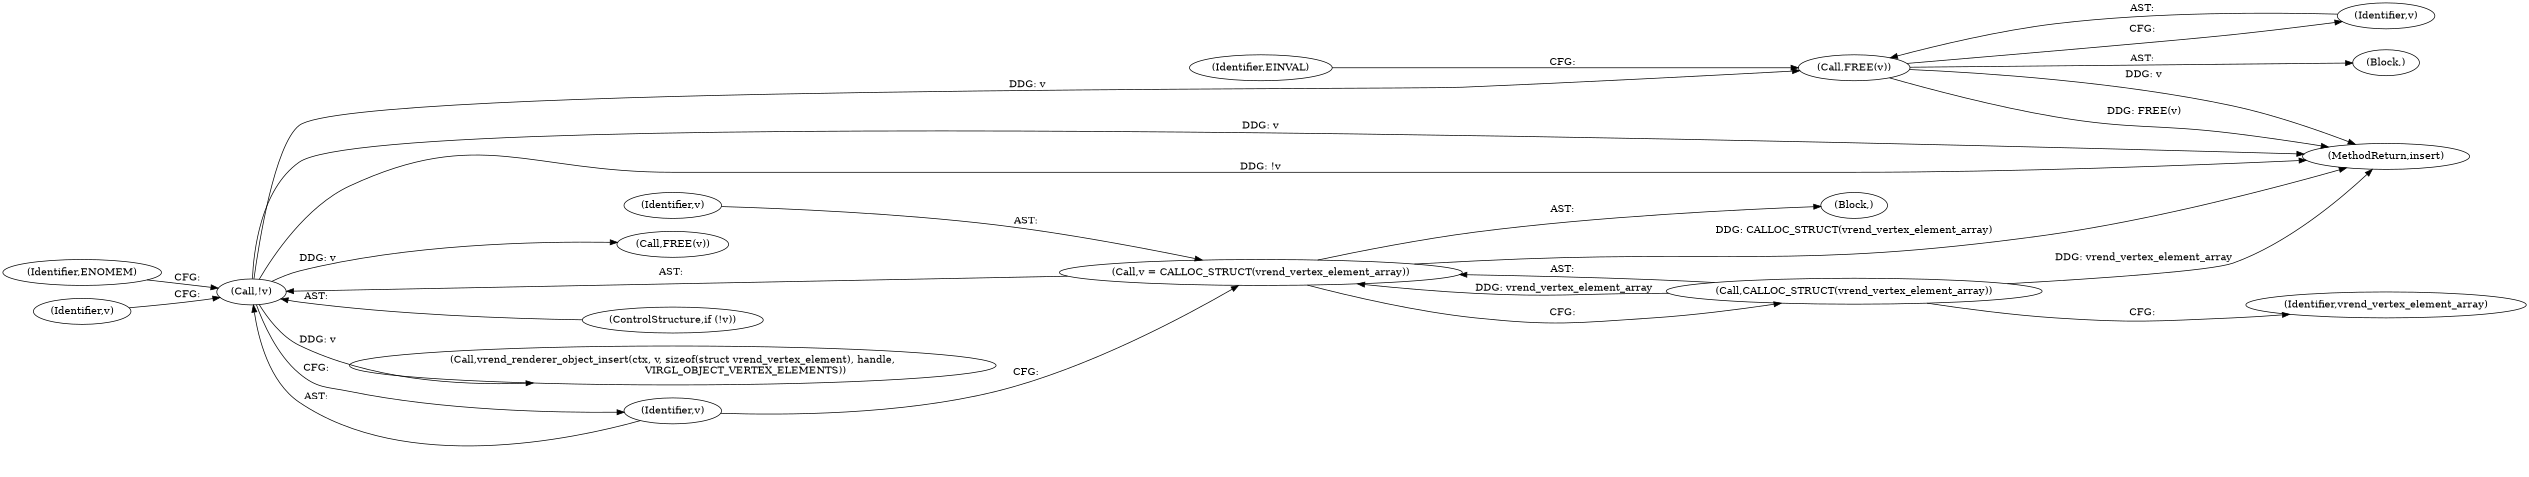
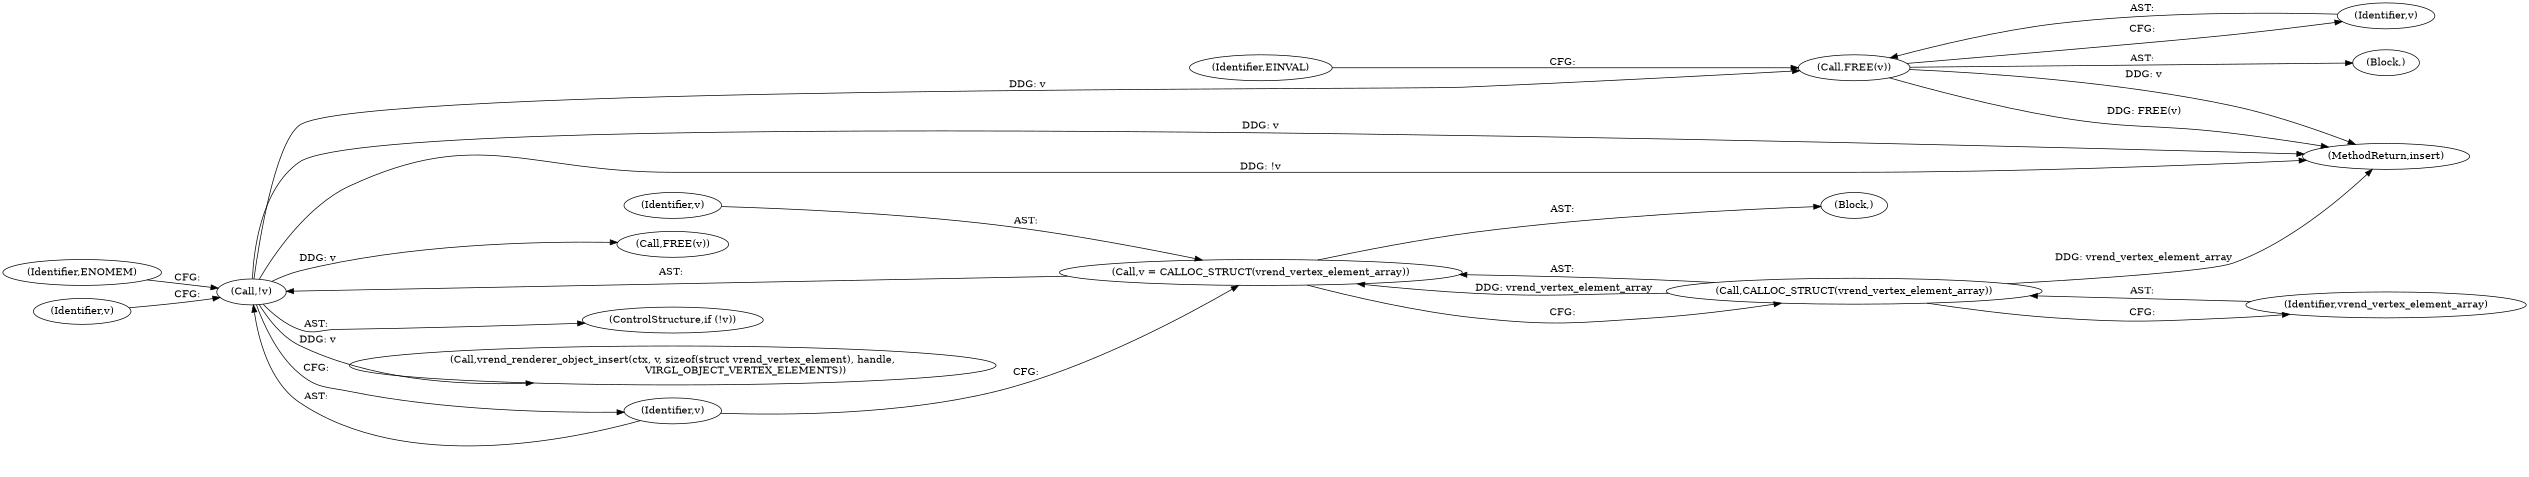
edge "(Call,v = CALLOC_STRUCT(vrend_vertex_element_array))" -> "(MethodReturn,insert)": removed, label "DDG: CALLOC_STRUCT(vrend_vertex_element_array)"
edge "(Identifier,vrend_vertex_element_array)" -> "(Call,CALLOC_STRUCT(vrend_vertex_element_array))": added, label "AST:"
edge "(ControlStructure,if (!v))" -> "(Call,!v)": reversed
